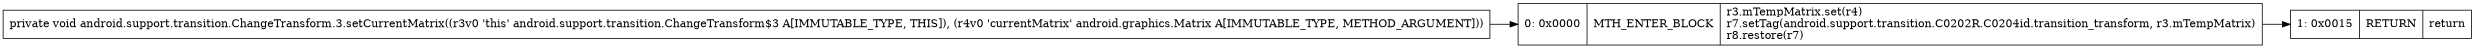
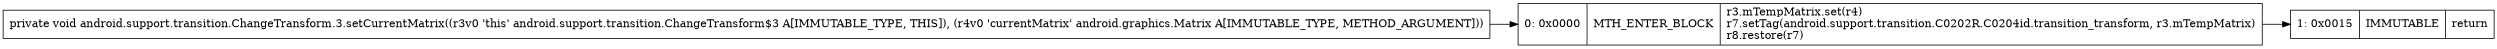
node "1: 0x0015": text "RETURN" -> "IMMUTABLE"
